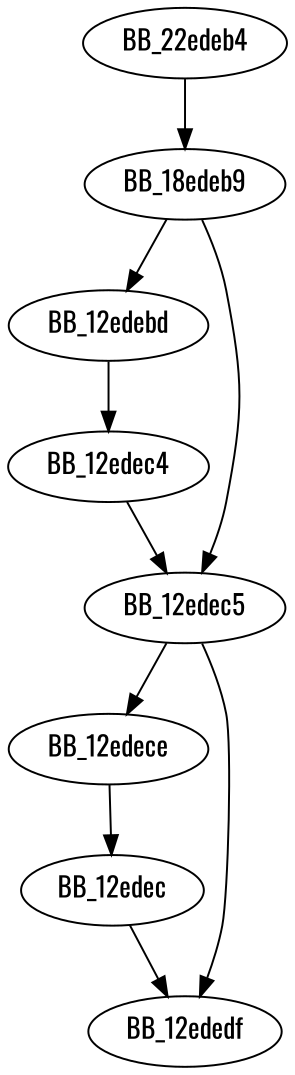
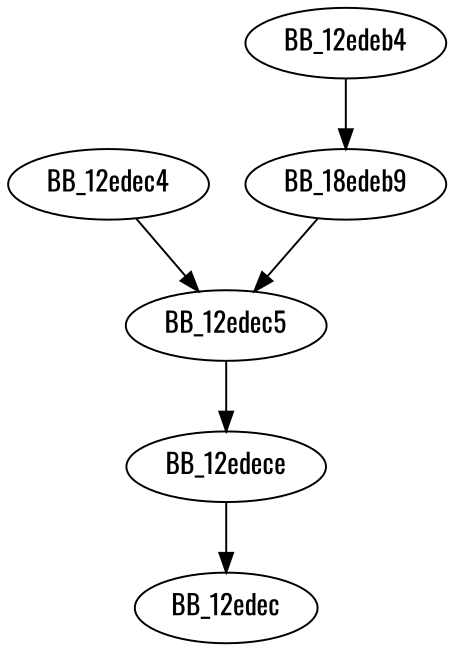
node "BB_22edeb4": label "BB_22edeb4" -> "BB_12edeb4"
node "BB_12edebd": removed
node "BB_12ededf": removed
